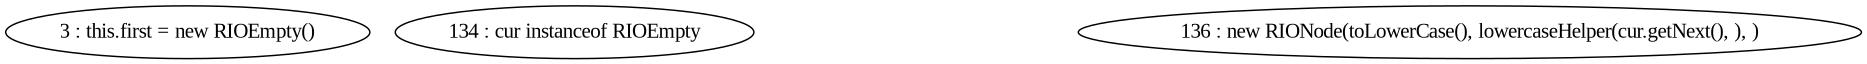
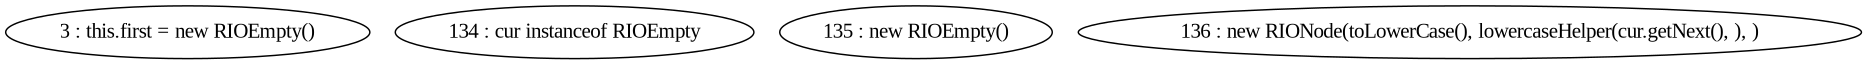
node "135 : new RIOEmpty()": added
